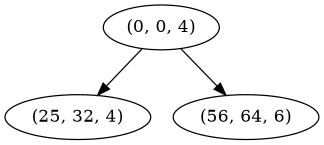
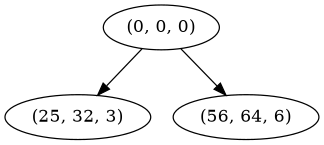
node "(0, 0, 4)": label "(0, 0, 4)" -> "(0, 0, 0)"
node "(25, 32, 4)": label "(25, 32, 4)" -> "(25, 32, 3)"
